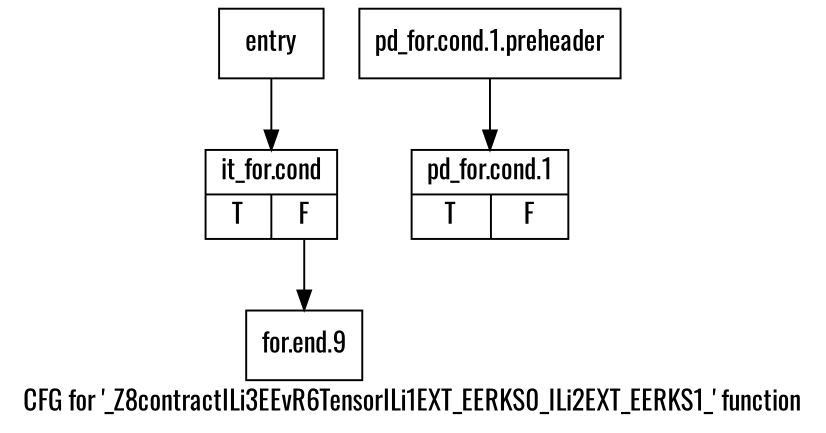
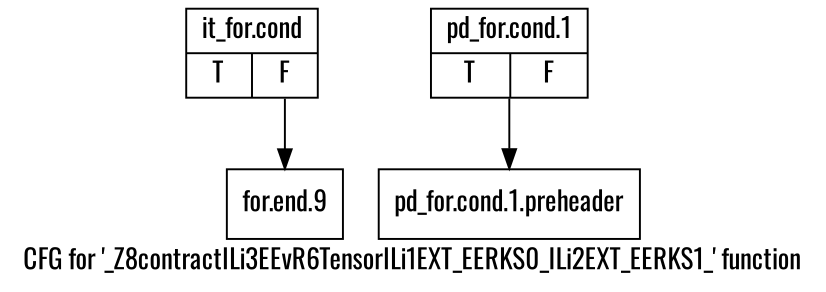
node "entry": removed
edge "pd_for.cond.1.preheader" -> "pd_for.cond.1": reversed
